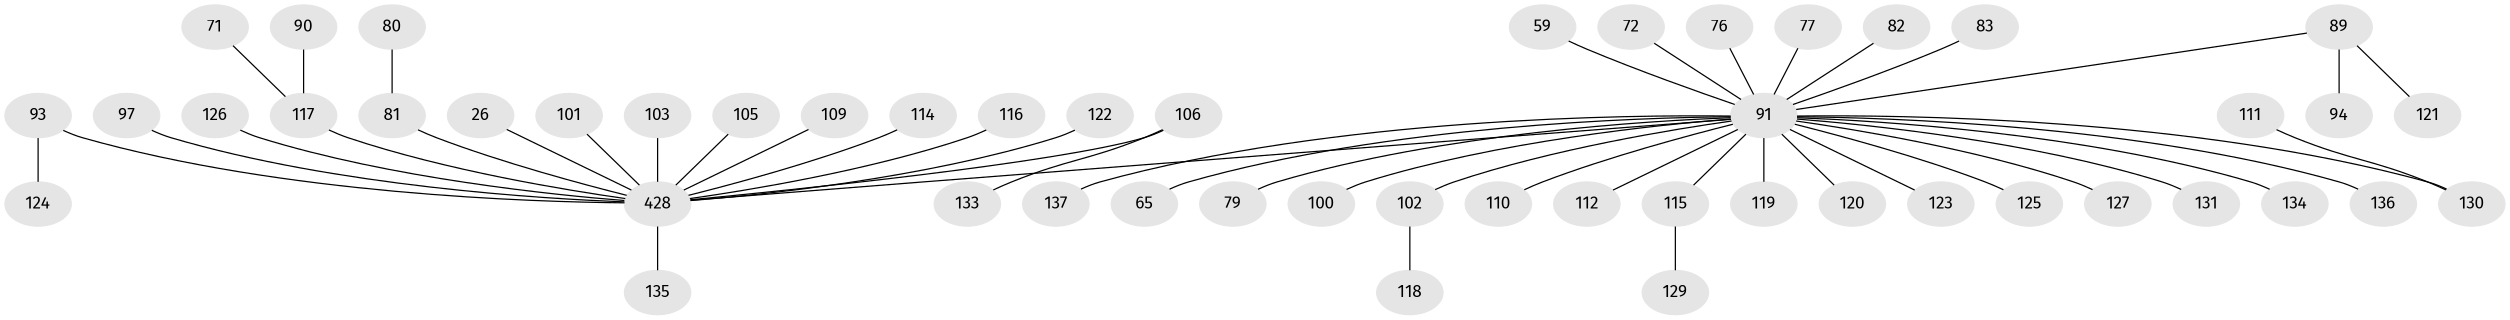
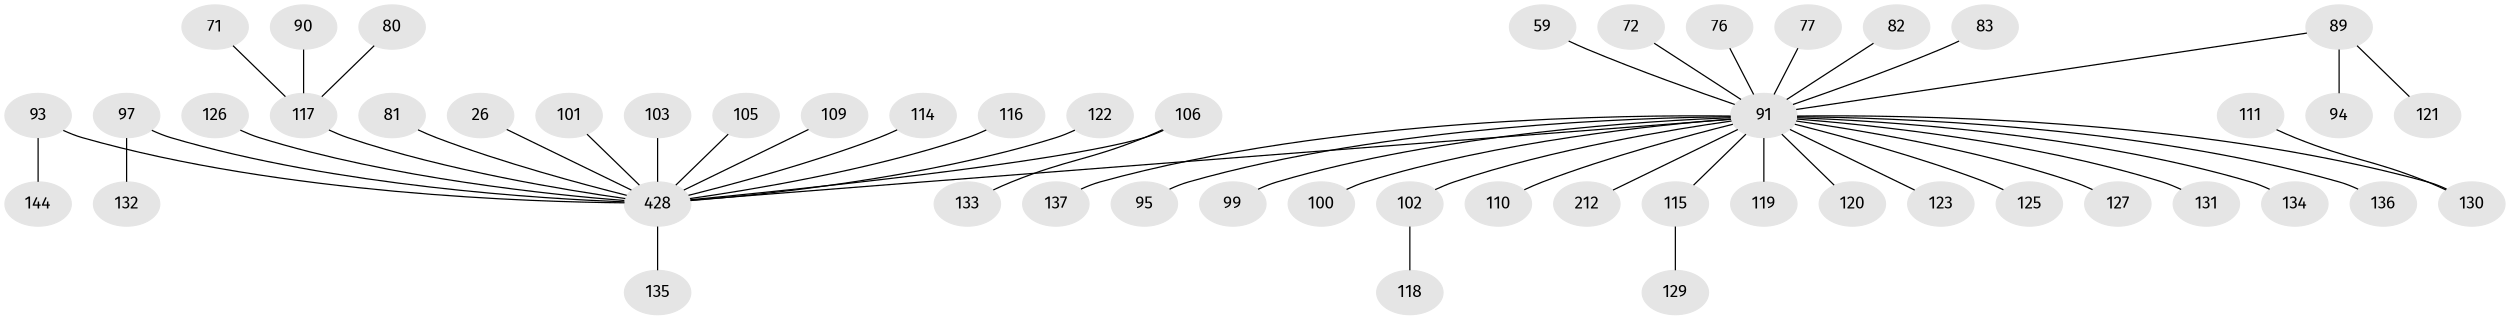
edge "80" -- "81": now "80" -- "117"
node "124": label "124" -> "144"
node "132": added
node "65": label "65" -> "95"
node "79": label "79" -> "99"
node "112": label "112" -> "212"
